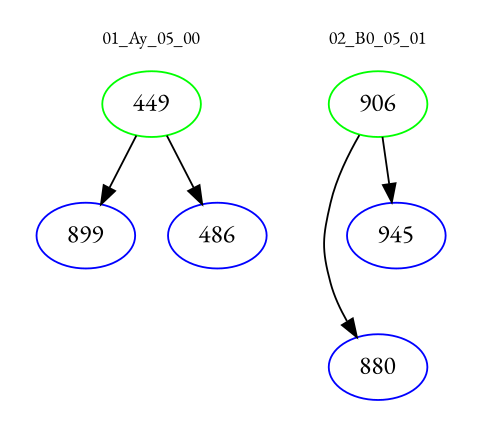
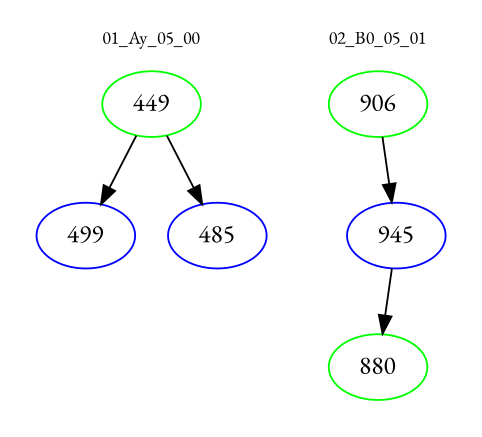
edge "906" -> "880": now "945" -> "880"
node "899": label "899" -> "499"
node "486": label "486" -> "485"
node "880": color blue -> green
